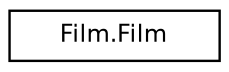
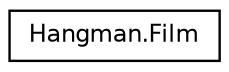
node "Film.Film": label "Film.Film" -> "Hangman.Film"
